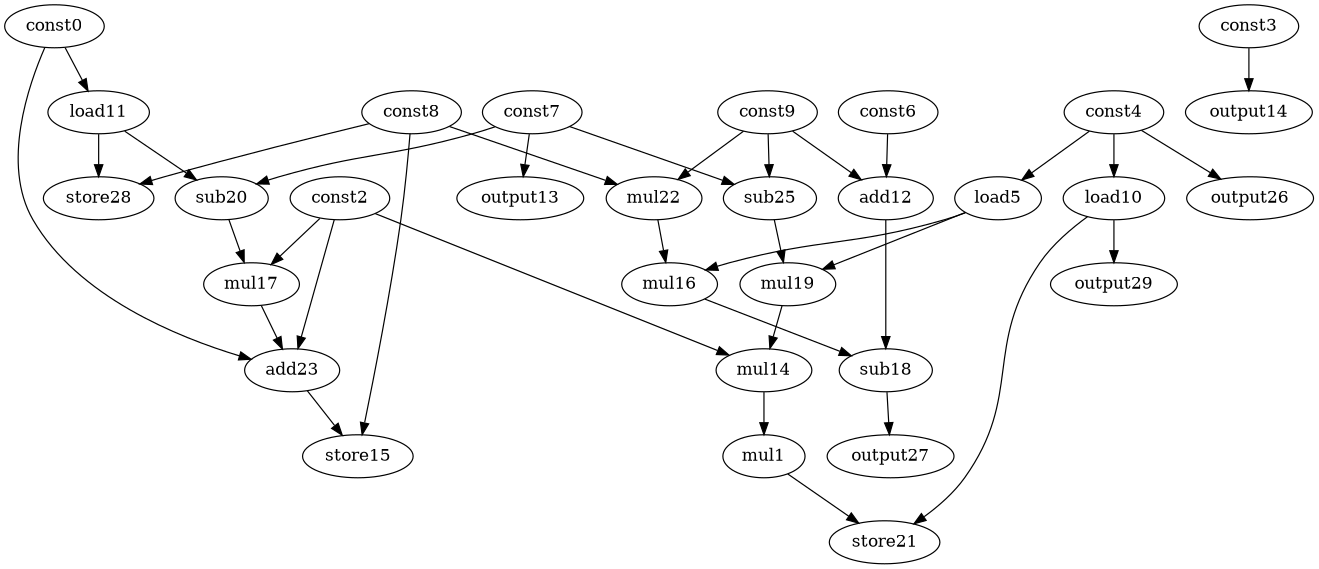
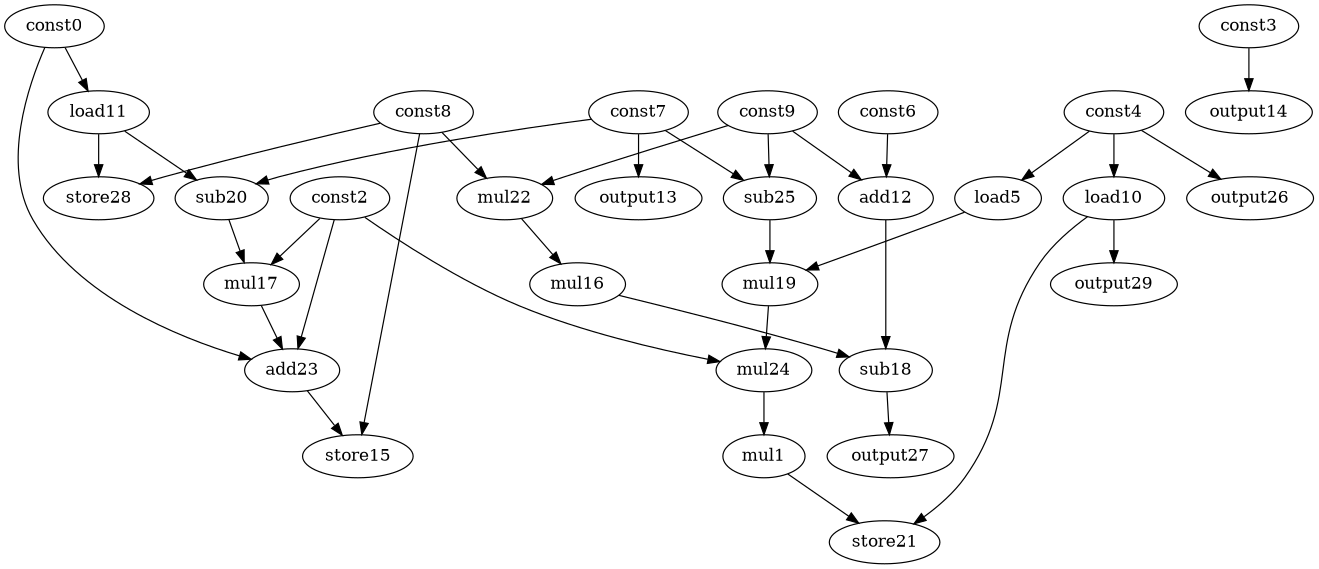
edge "load5" -> "mul16": removed
node "mul14": label "mul14" -> "mul24"
